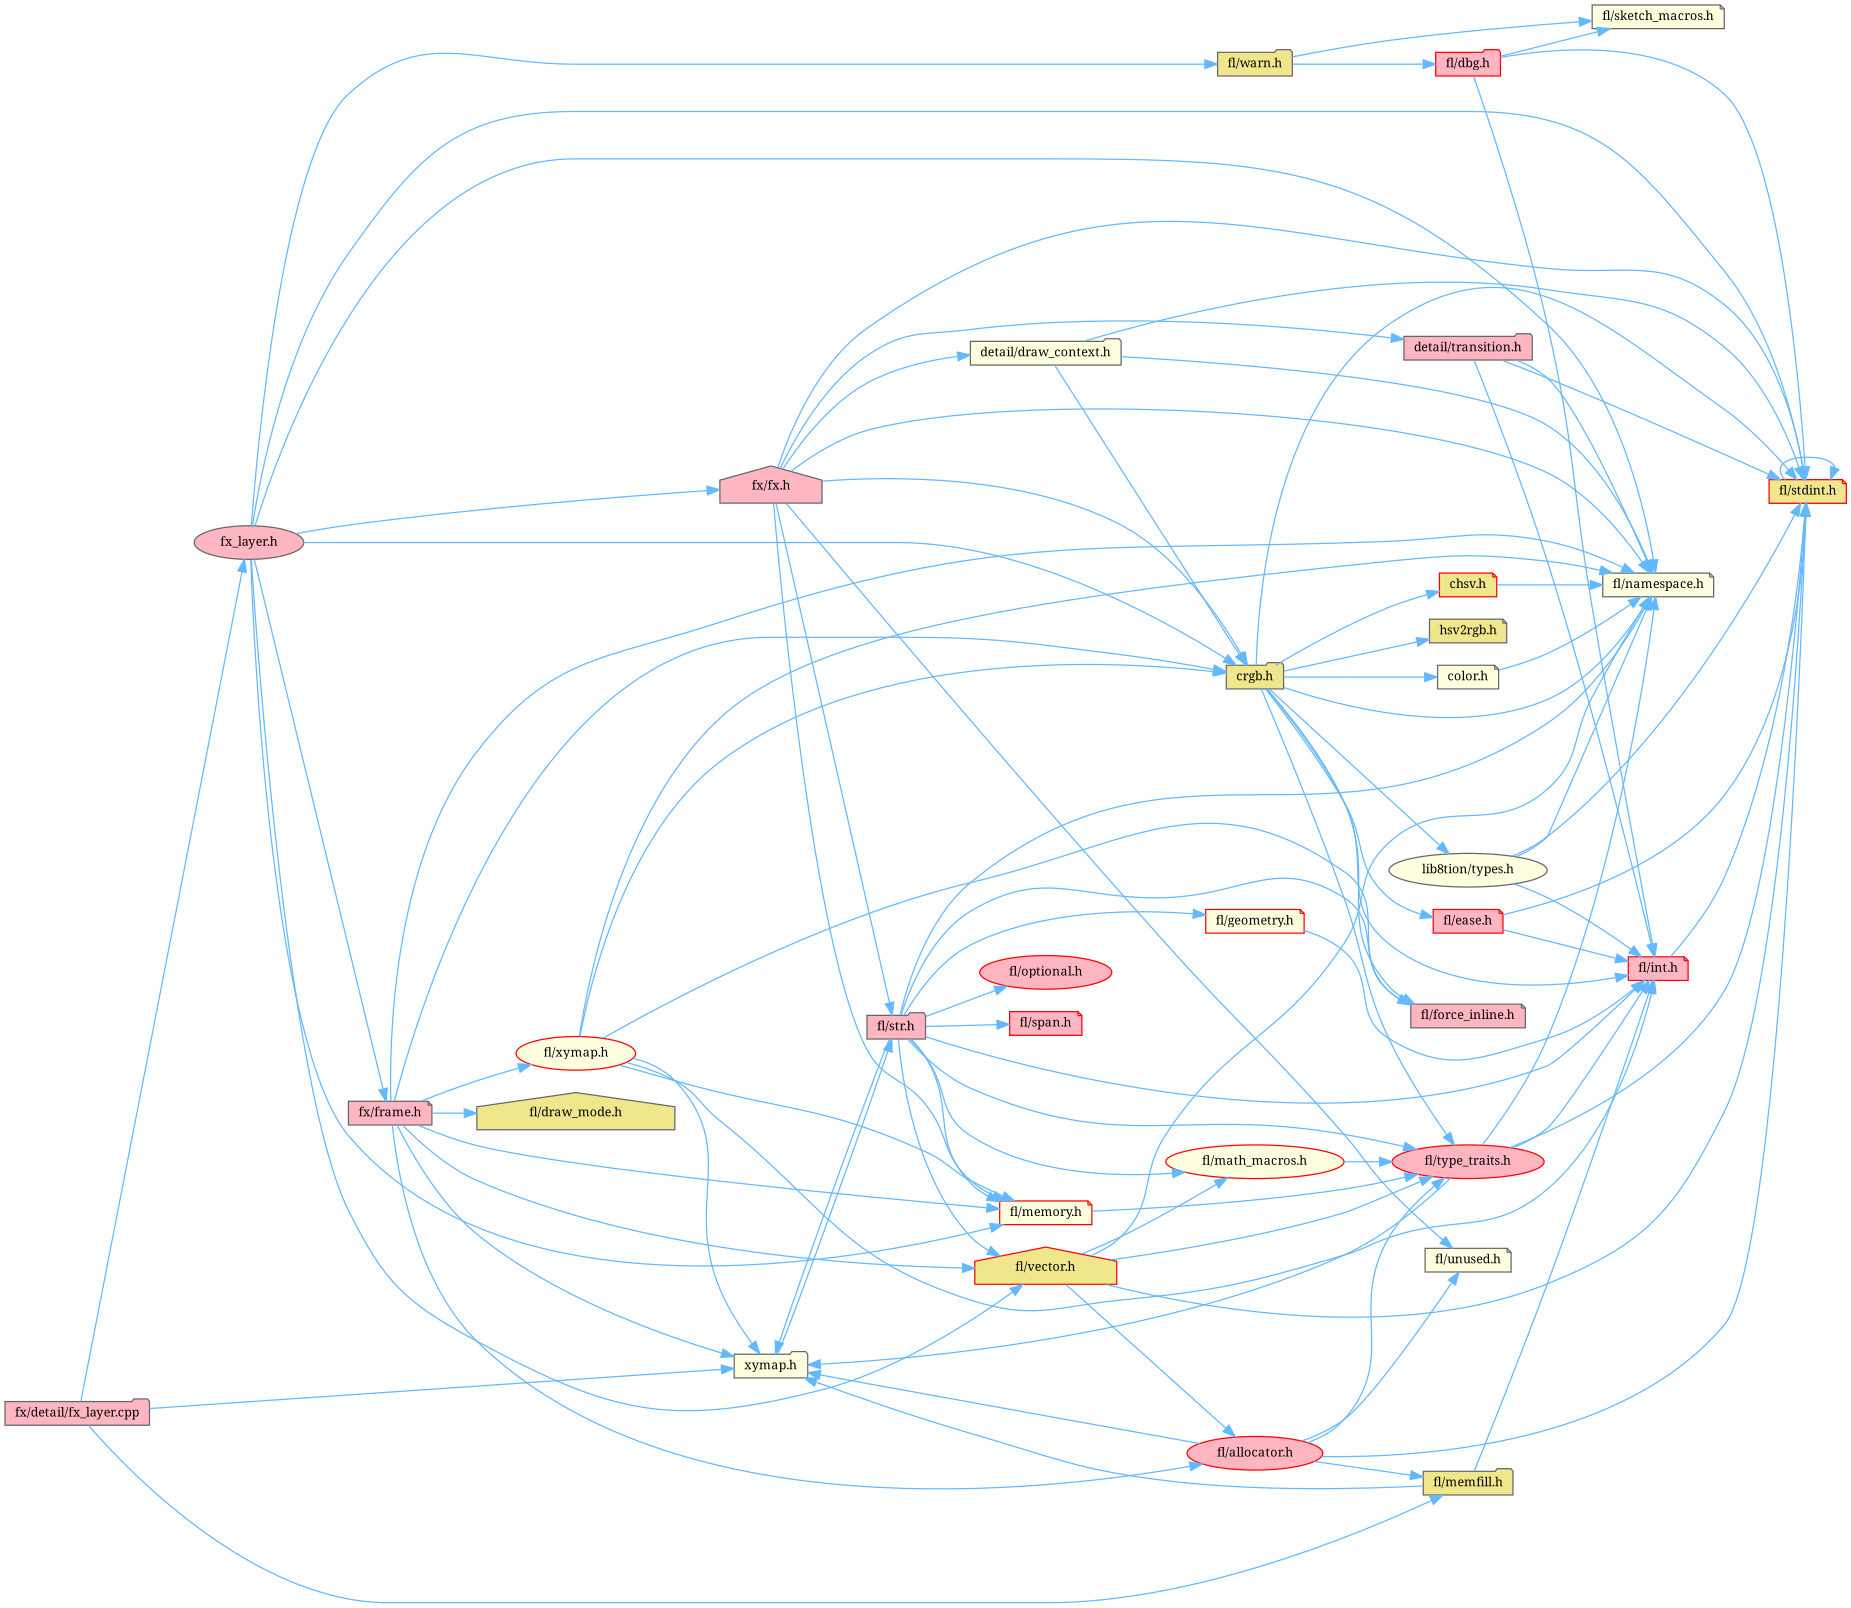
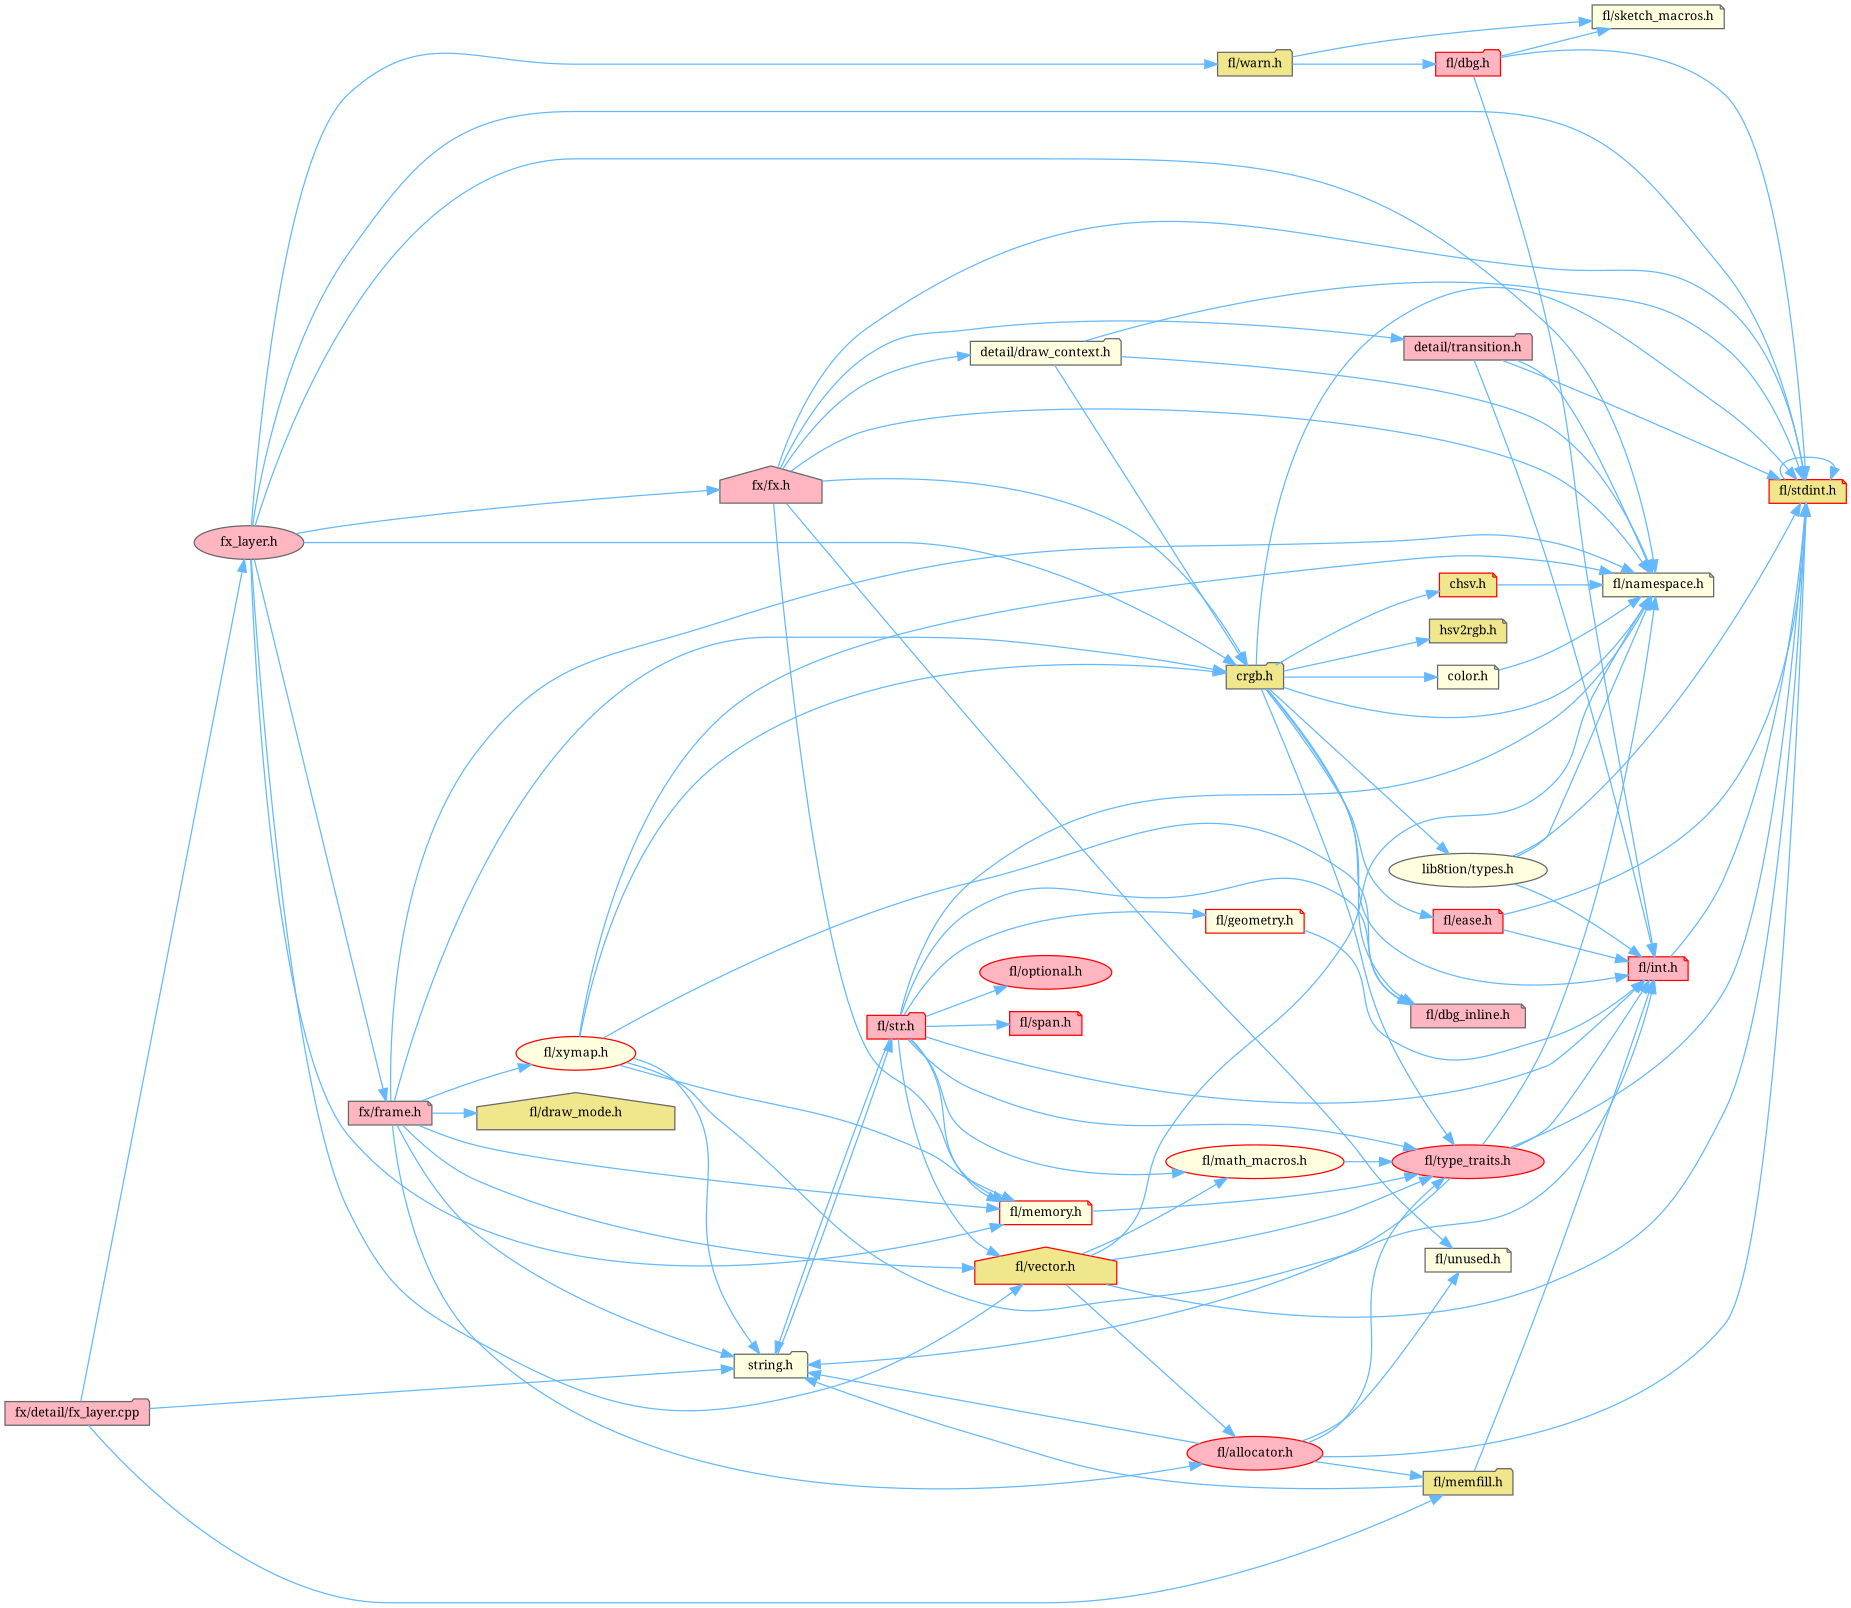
edge "fx/fx.h" -> "fl/str.h": removed
node "fl/force_inline.h": label "fl/force_inline.h" -> "fl/dbg_inline.h"
node "fl/str.h": color grey40 -> red
node "xymap.h": label "xymap.h" -> "string.h"
